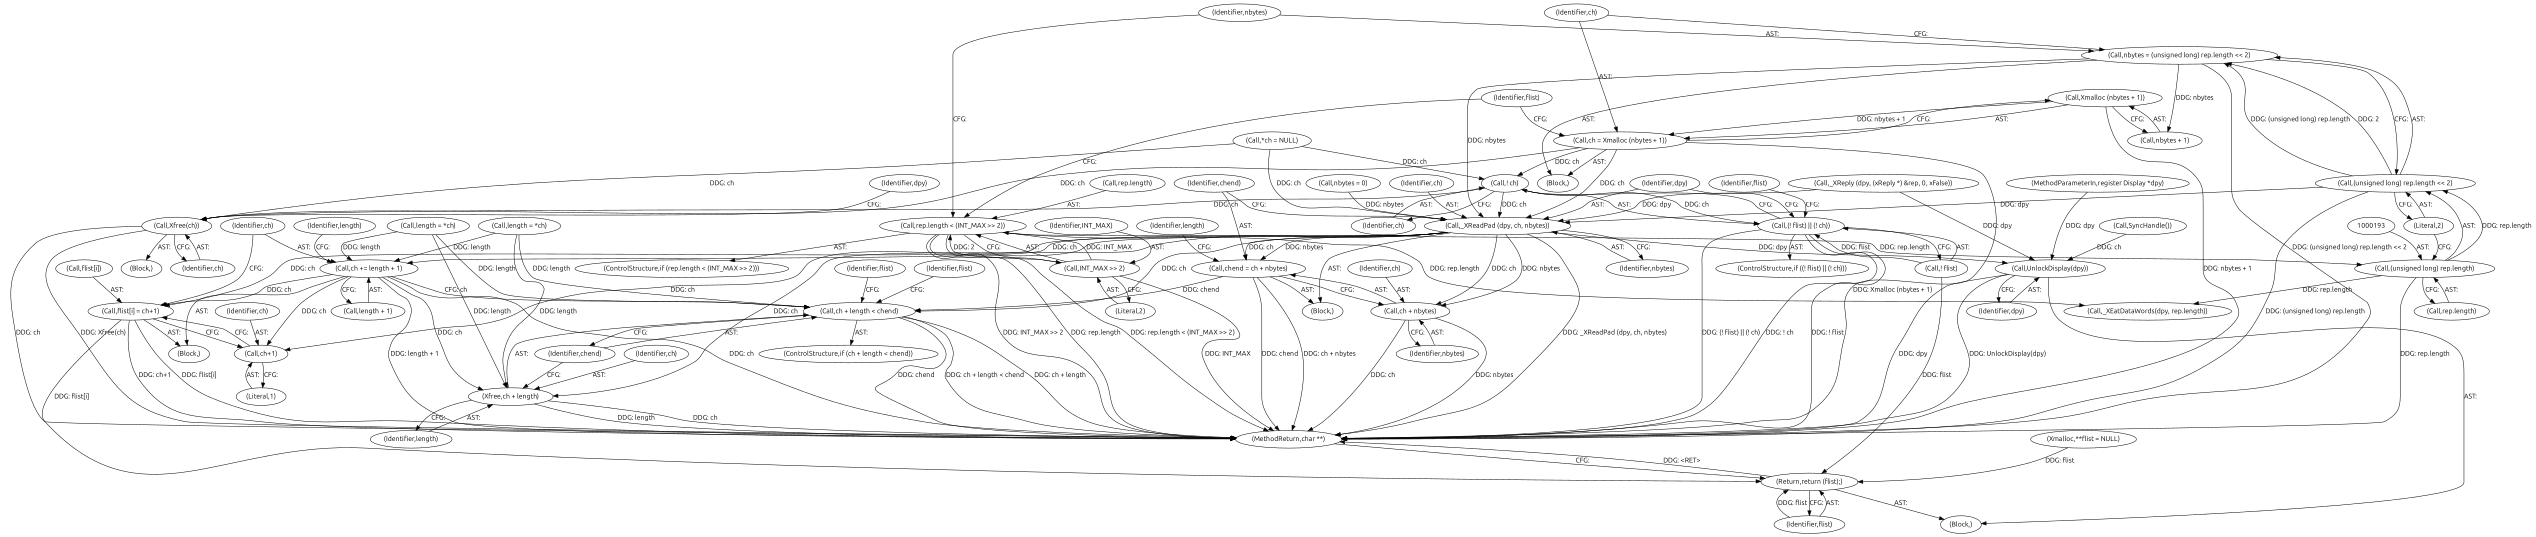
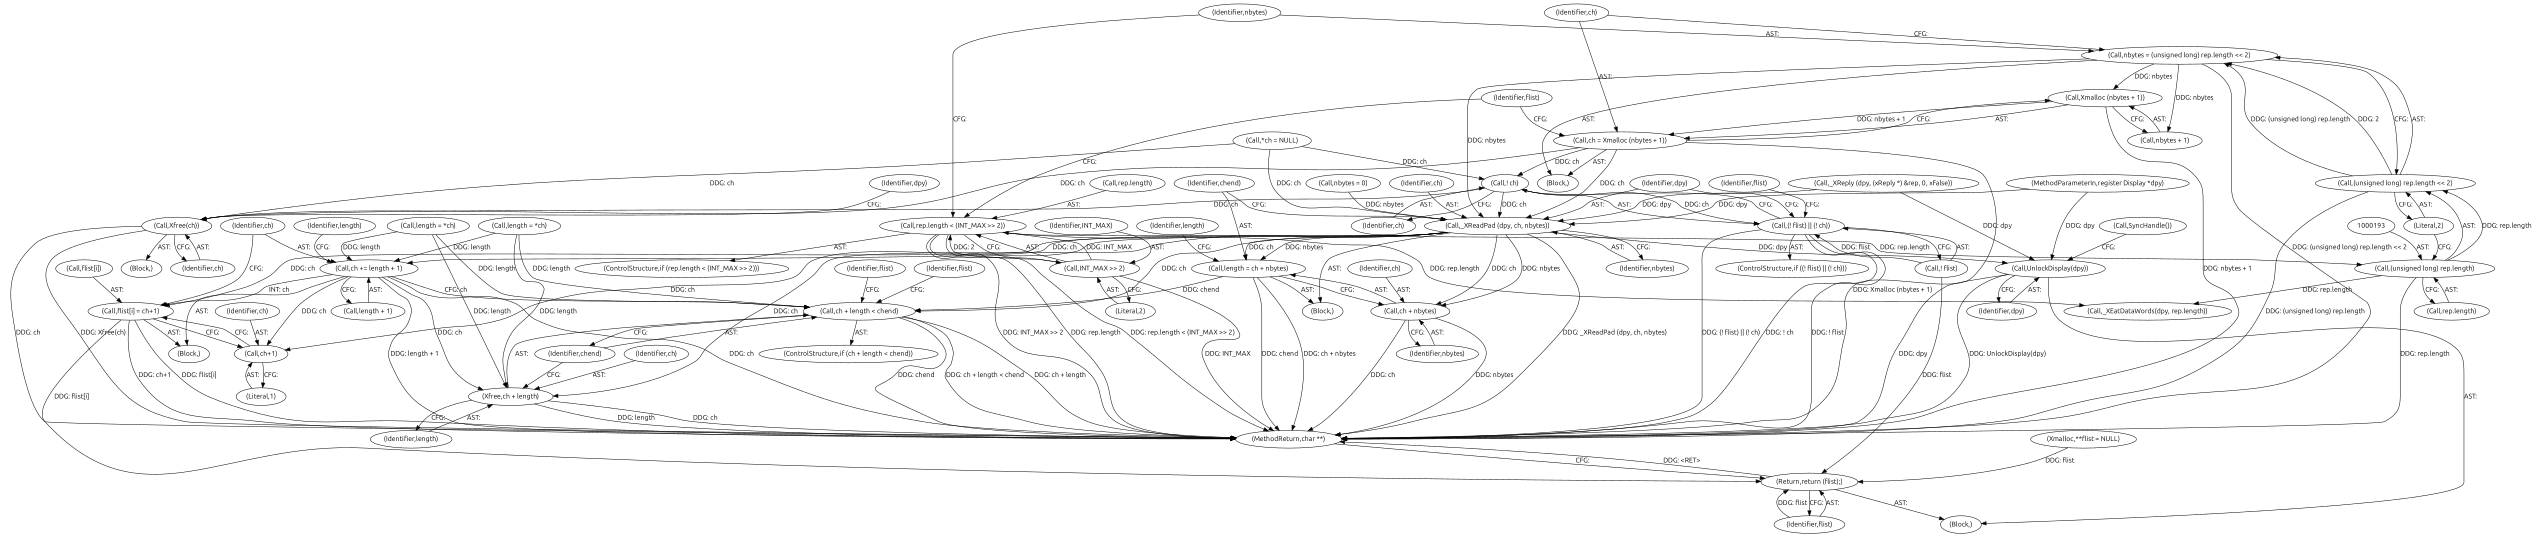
edge "(Call,nbytes = (unsigned long) rep.length << 2)" -> "(Call,Xmalloc (nbytes + 1))": added, label "DDG: nbytes"
edge "(Call,(unsigned long) rep.length << 2)" -> "(Call,_XReadPad (dpy, ch, nbytes))": now "(MethodParameterIn,register Display *dpy)" -> "(Call,_XReadPad (dpy, ch, nbytes))"
edge "(Call,SyncHandle())" -> "(Call,UnlockDisplay(dpy))": label "DDG: ch" -> "CFG: "
node "(Call,chend = ch + nbytes)": label "(Call,chend = ch + nbytes)" -> "(Call,length = ch + nbytes)"
edge "(Call,ch += length + 1)" -> "(Call,flist[i] = ch+1)": label "DDG: ch" -> "INT: ch"
